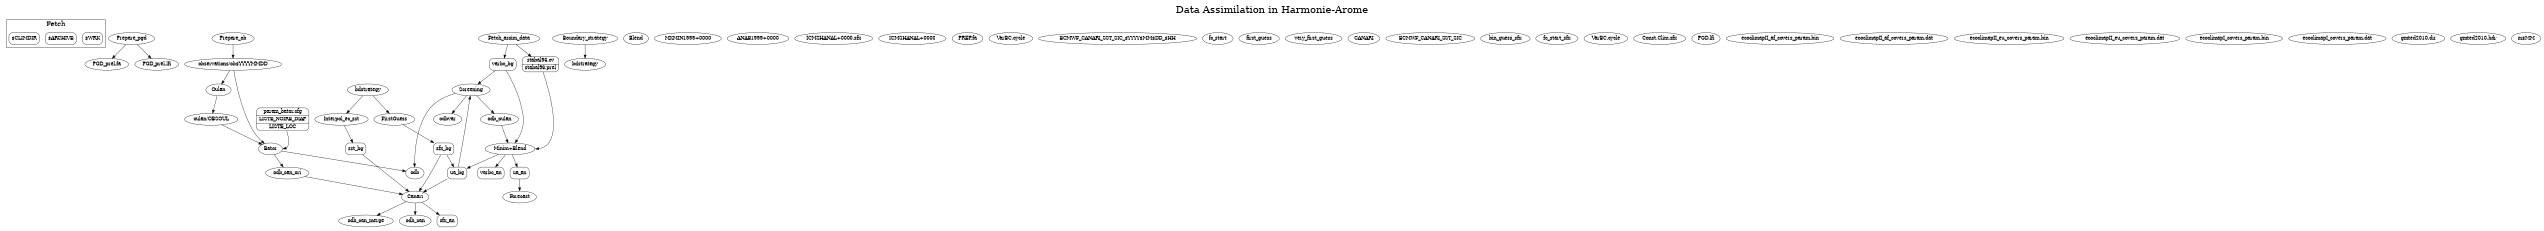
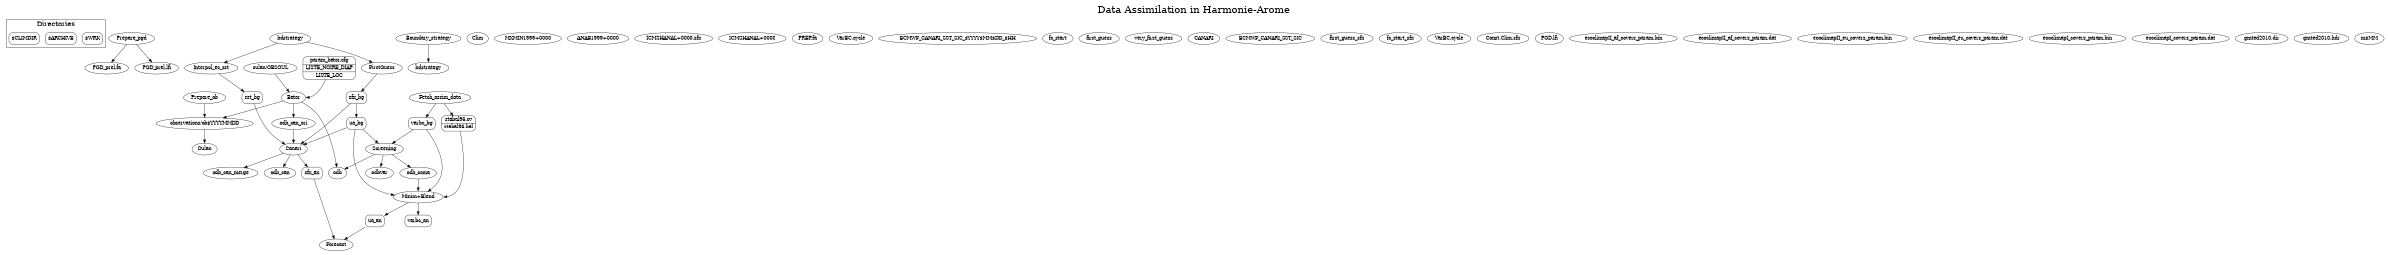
cluster "Fetch": label "Fetch" -> "Directories"
node "Blend": label "Blend" -> "Clim"
node "bin_guess_sfx": label "bin_guess_sfx" -> "first_guess_sfx"
node "stabal96.cv": text "stabal96.prel" -> "stabal96.bal"
edge "Oulan" -> "oulan/OBSOUL": removed
edge "observations/ob$YYYYMMDD" -> "Bator": reversed
node "odb_oulan": label "odb_oulan" -> "odb_ccma"
edge "Minim+Blend" -> "ua_bg": reversed
edge "sfx_an" -> "Forecast": added
